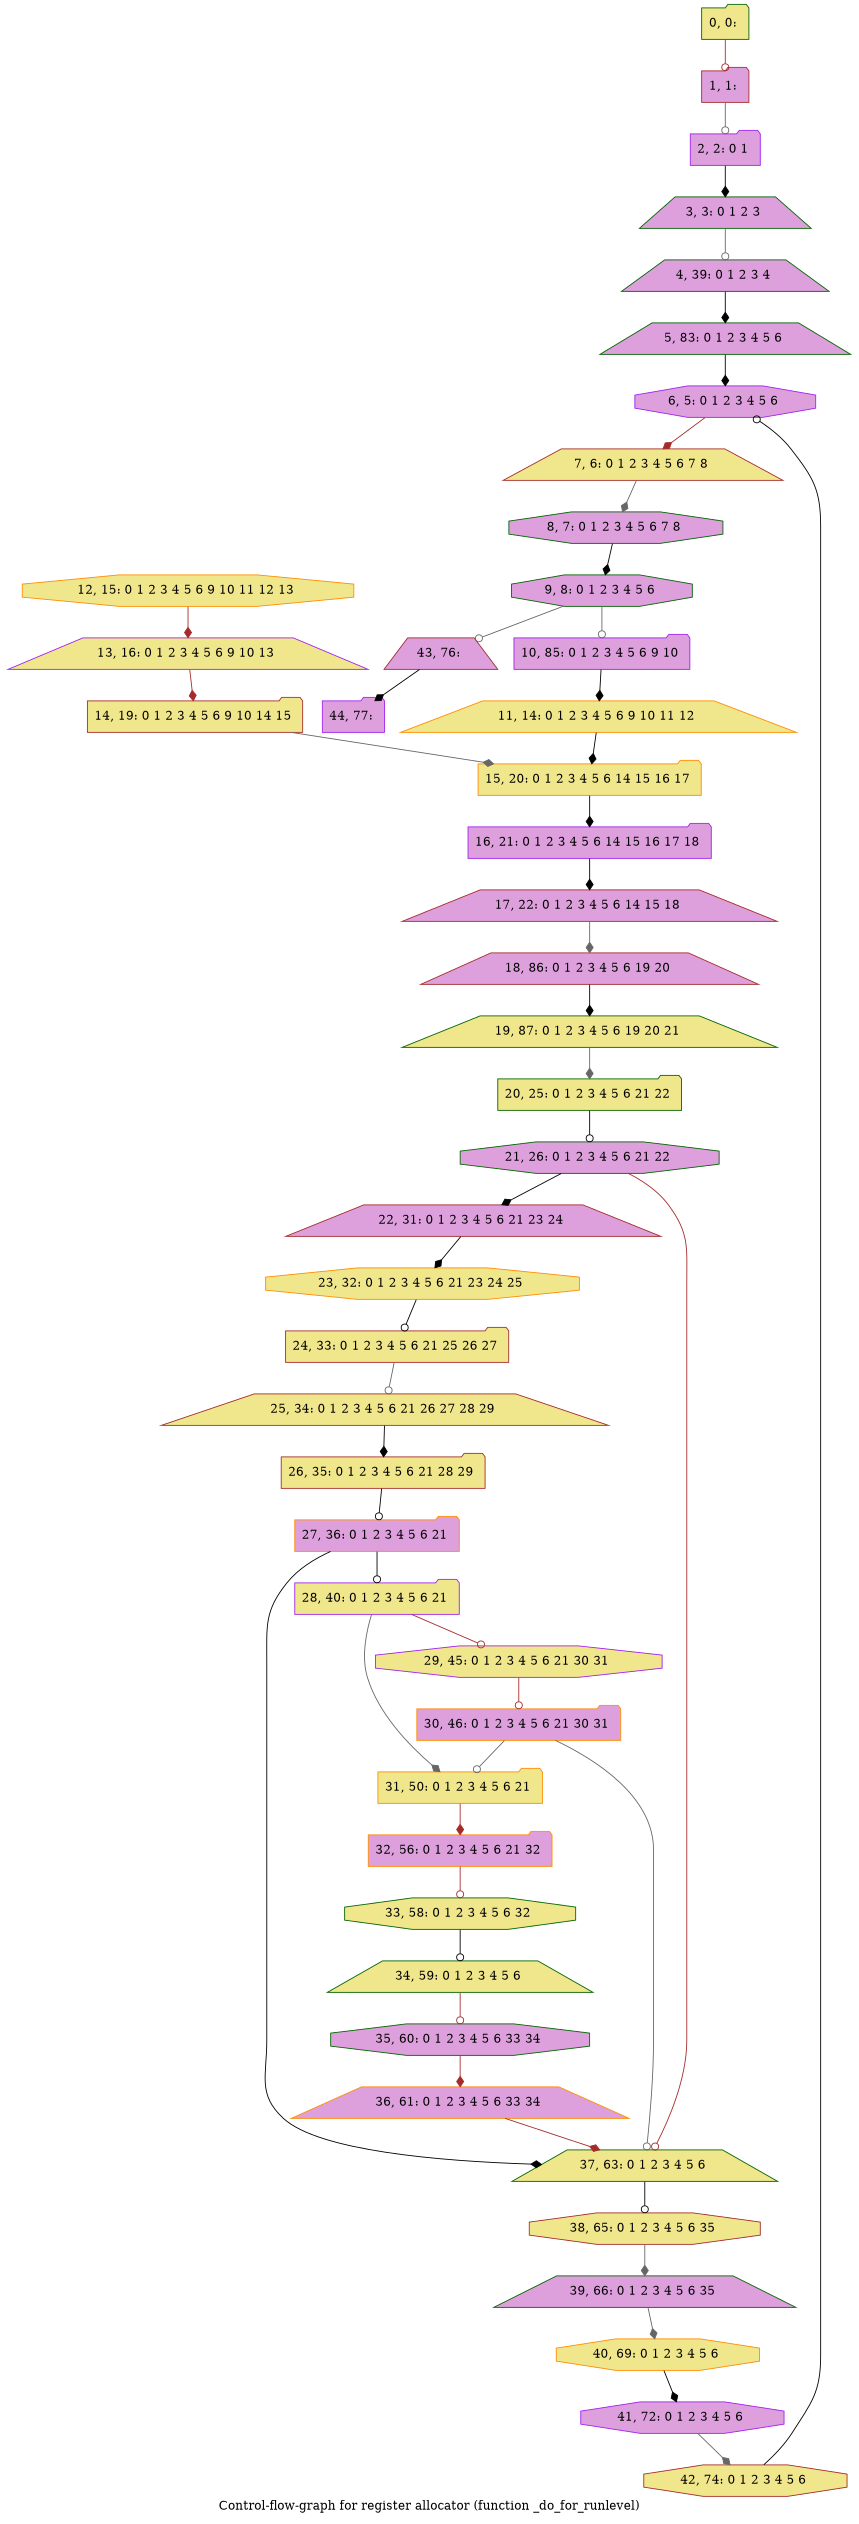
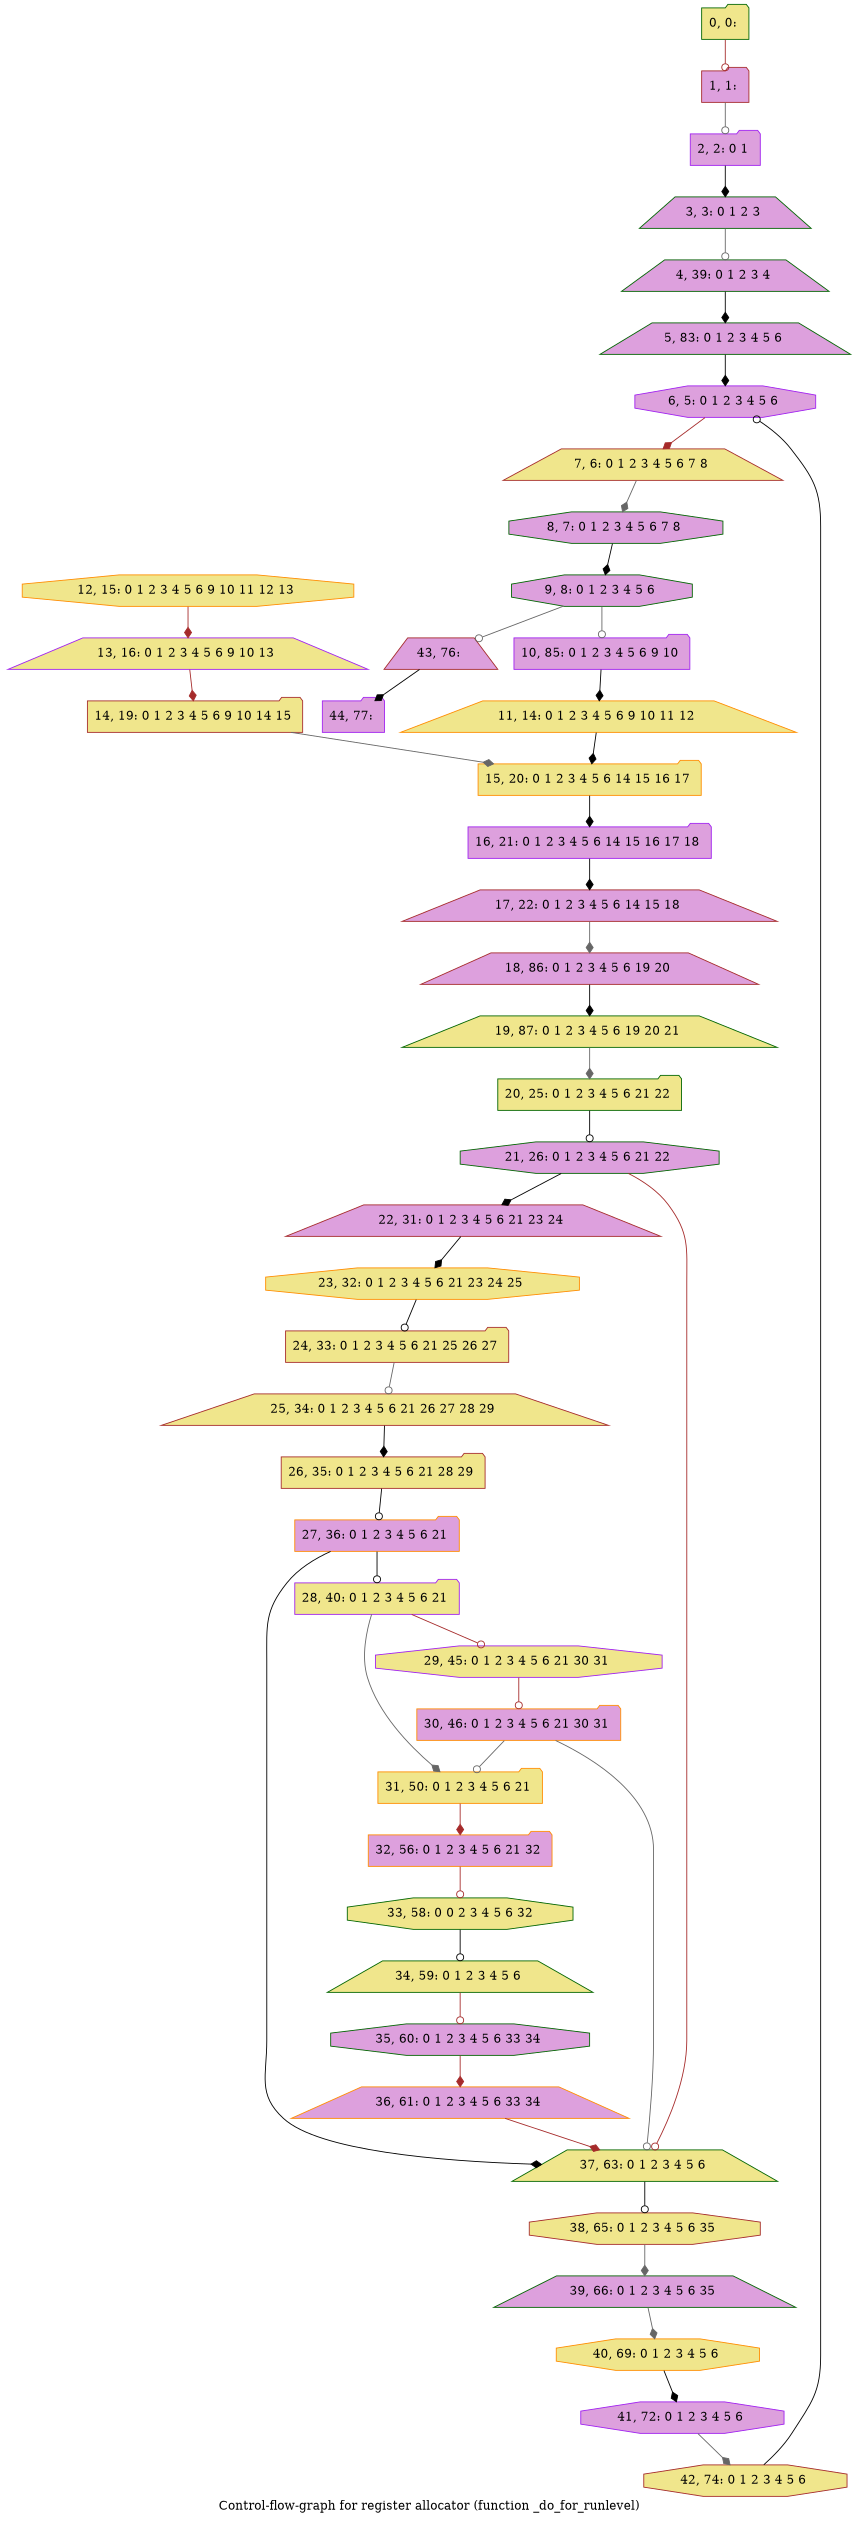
node "33, 58: 0 1 2 3 4 5 6 32": label "33, 58: 0 1 2 3 4 5 6 32" -> "33, 58: 0 0 2 3 4 5 6 32"
